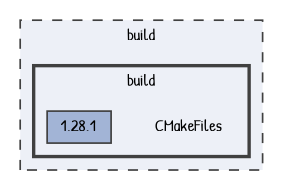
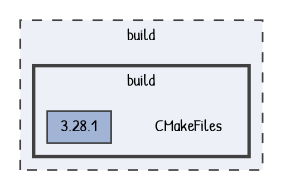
node "1.28.1": label "1.28.1" -> "3.28.1"
